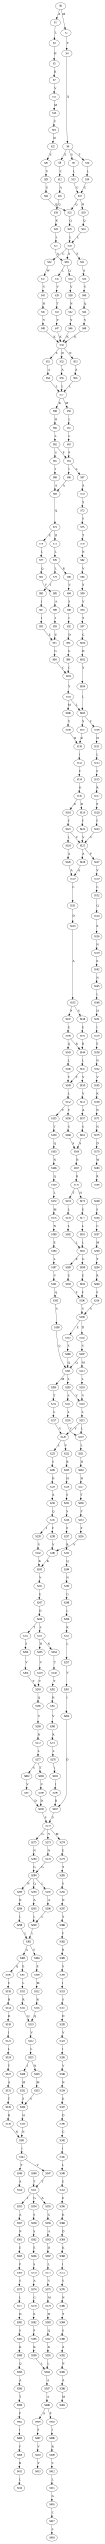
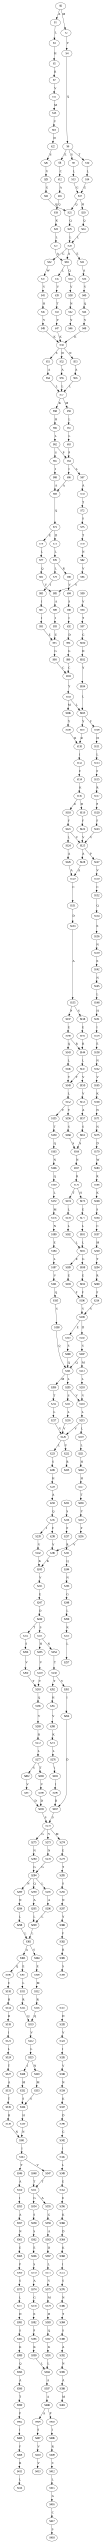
edge "S46" -> "S50": removed, label "K"
edge "S86" -> "S90": now "S86" -> "S85"
edge "S186" -> "S190": added, label "K"
edge "S216" -> "S219": now "S216" -> "S220"
node "S228": removed
edge "S257" -> "S261": now "S258" -> "S261"
node "S313": removed
edge "S351" -> "S353": now "S350" -> "S353"
